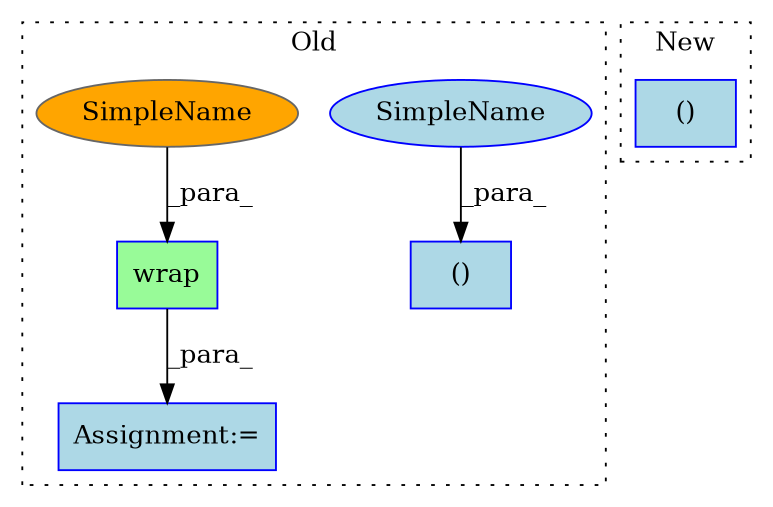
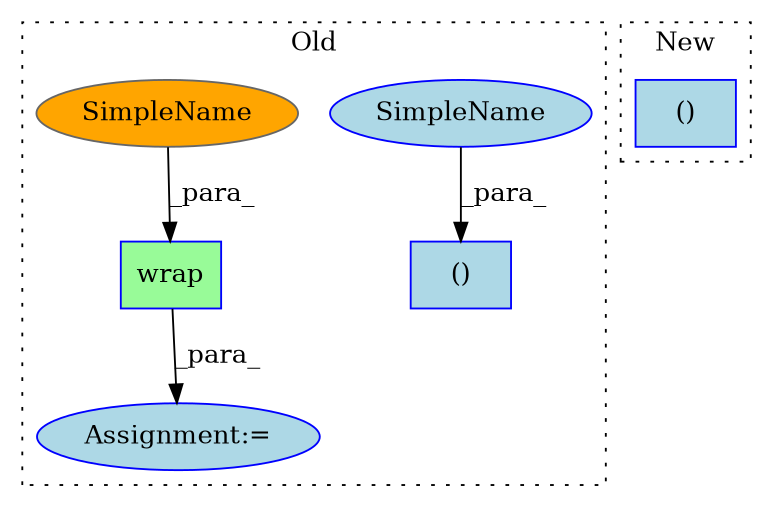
node "Assignment:=": shape box -> ellipse
